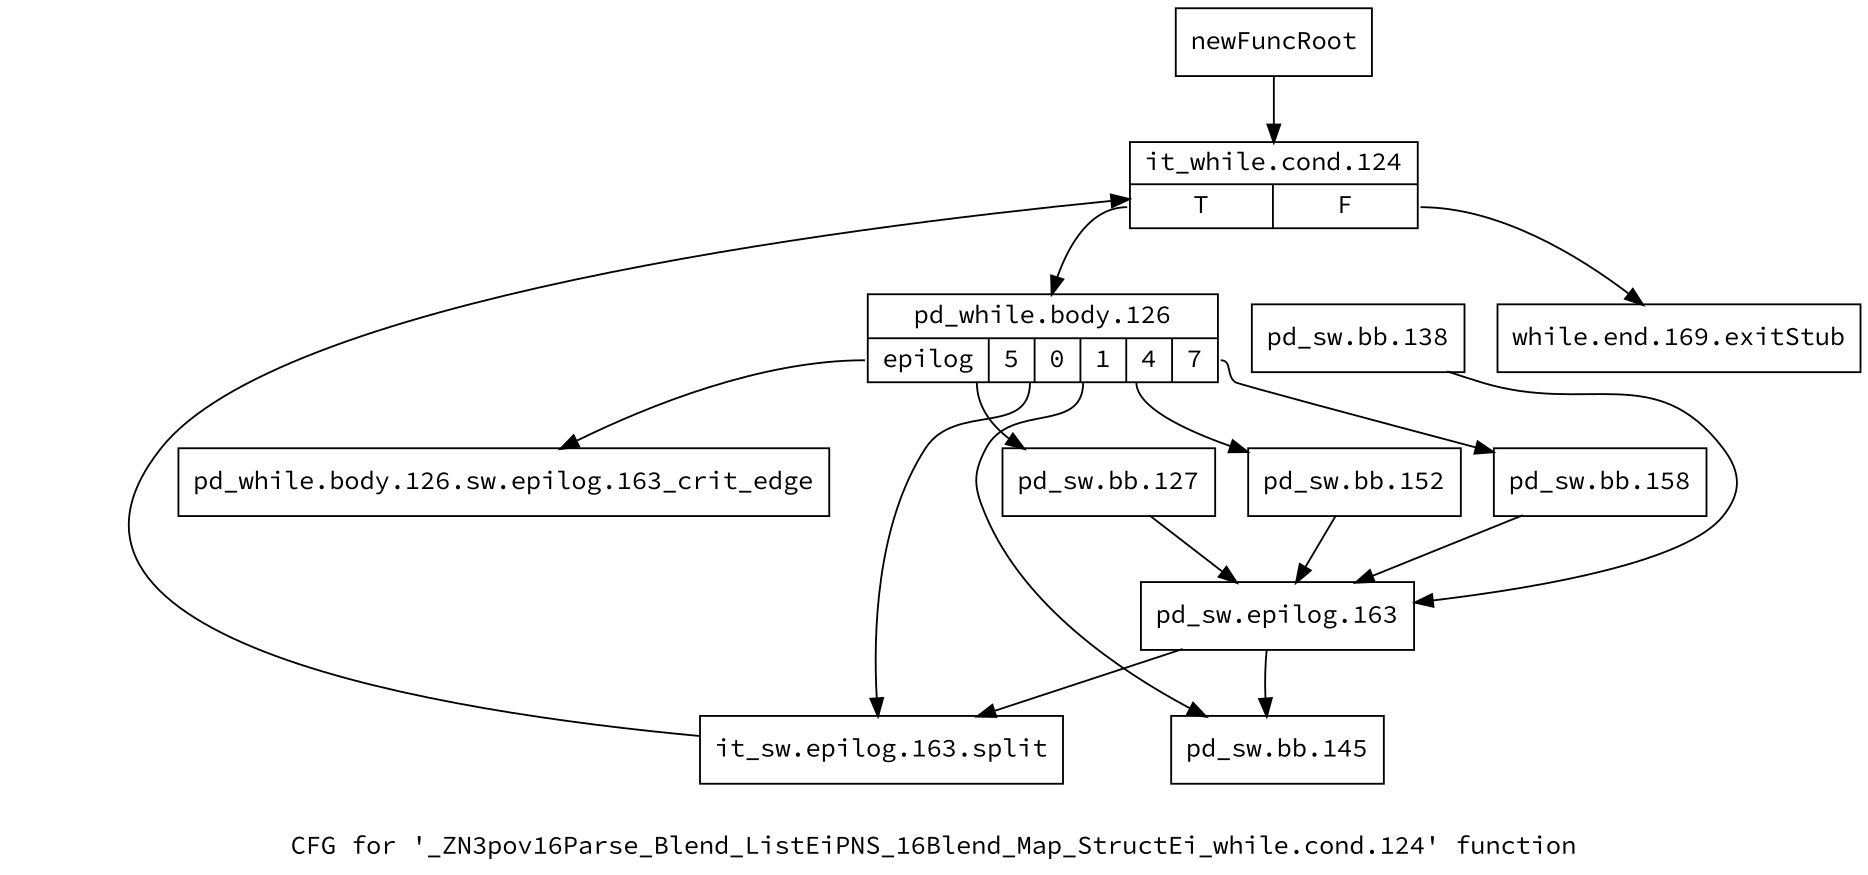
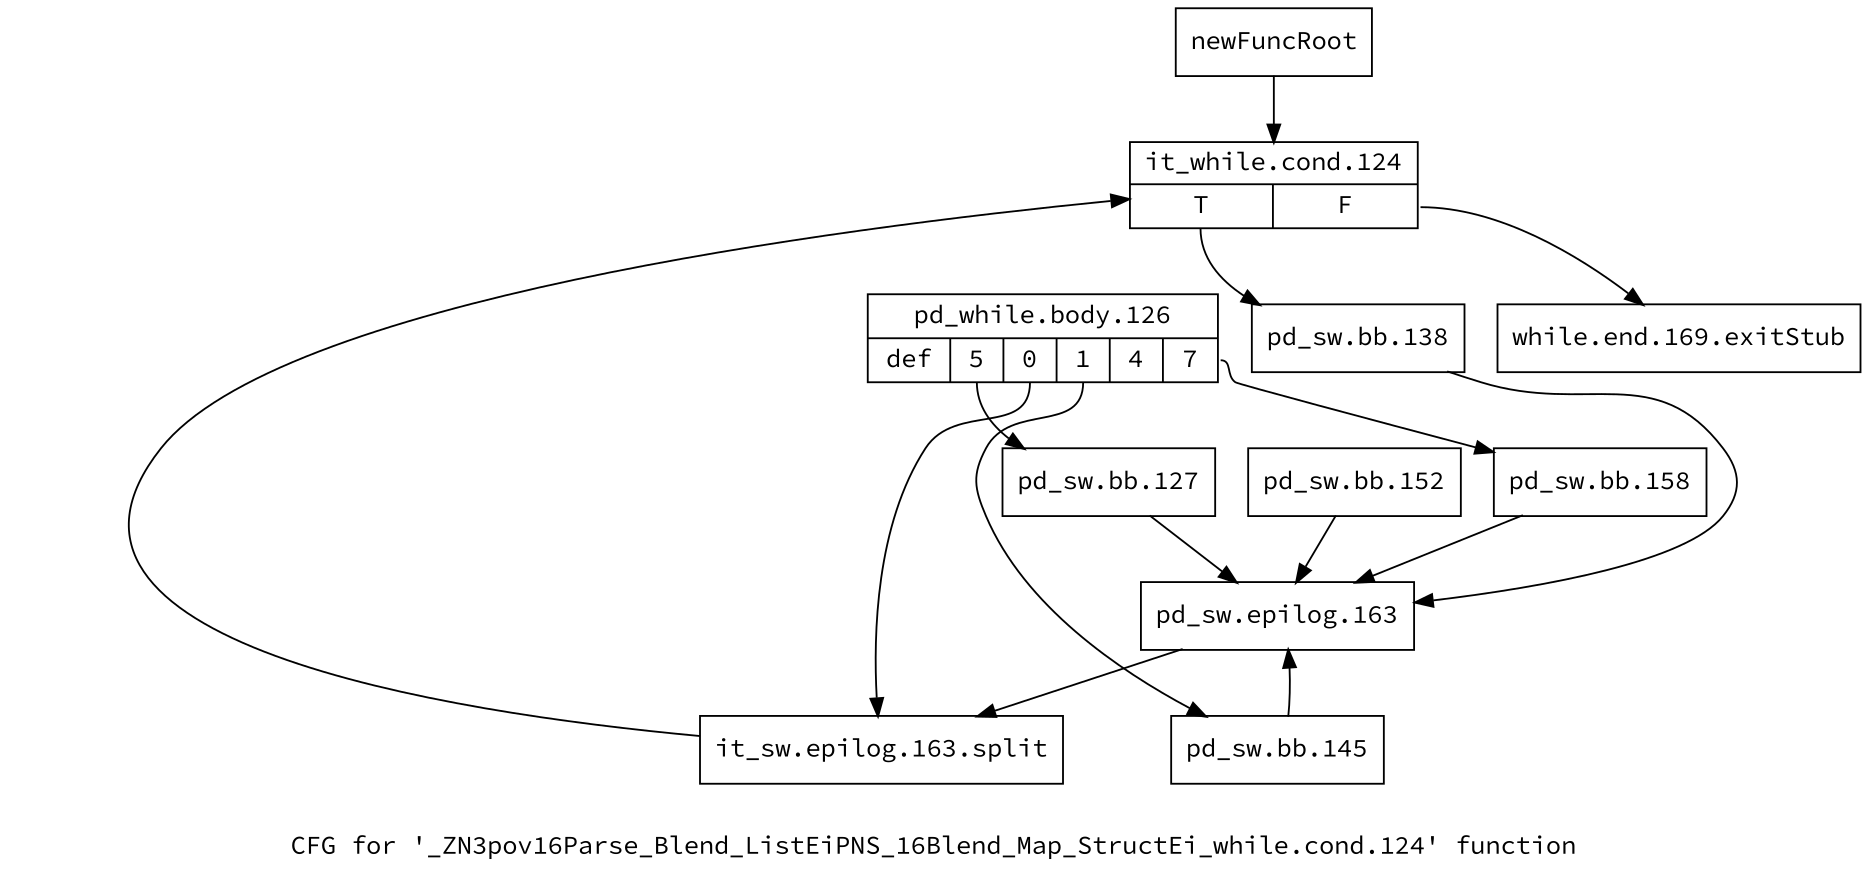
edge "it_while.cond.124" -> "pd_while.body.126": now "it_while.cond.124" -> "pd_sw.bb.138"
node "pd_while.body.126": text "epilog" -> "def"
edge "pd_while.body.126" -> "pd_sw.bb.152": removed
node "pd_while.body.126.sw.epilog.163_crit_edge": removed
edge "pd_sw.epilog.163" -> "pd_sw.bb.145": reversed
